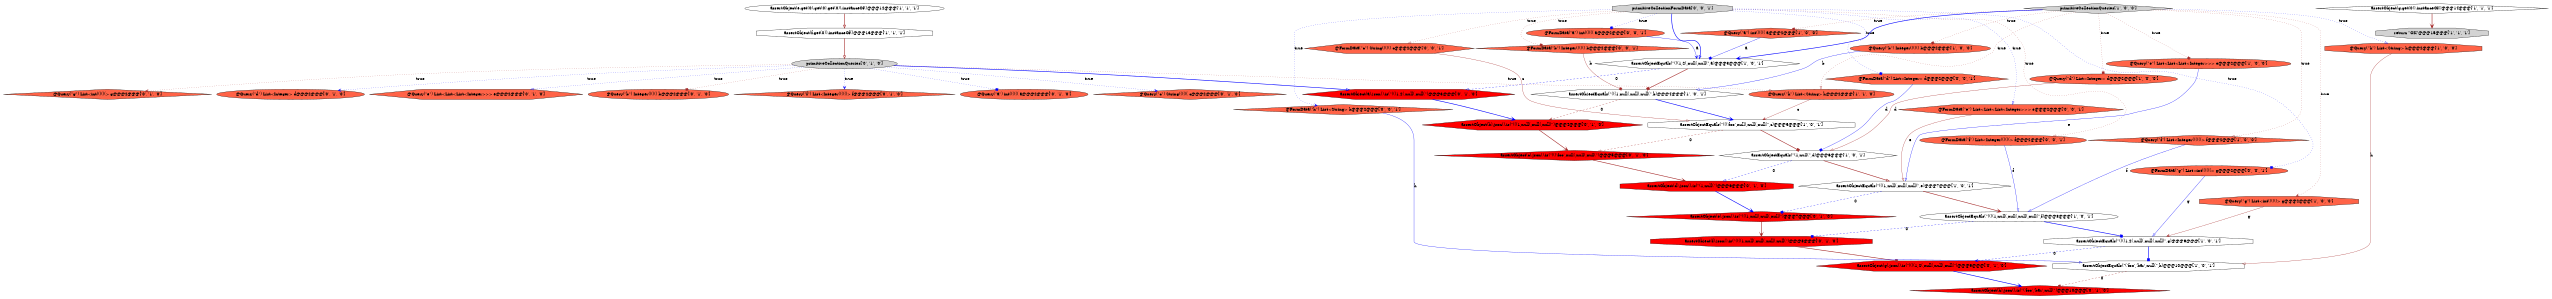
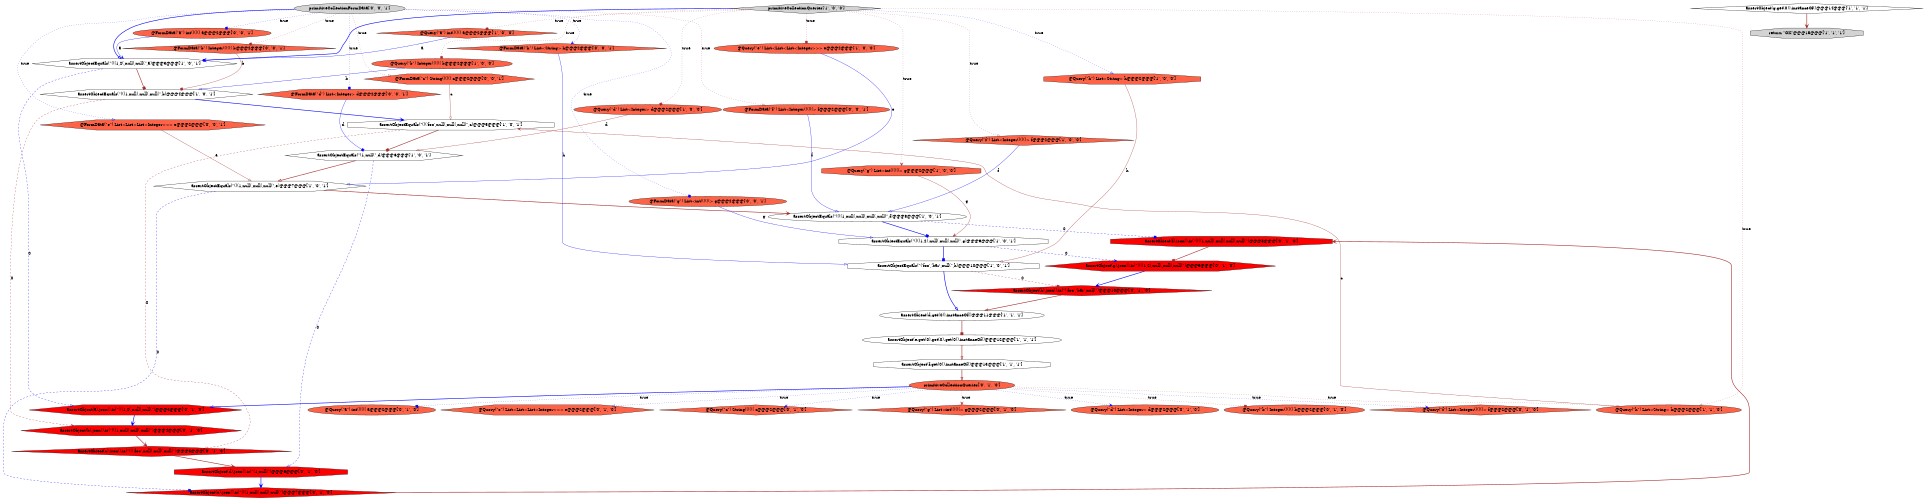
node "primitiveCollectionFormData['0', '0', '1']": shape octagon -> ellipse
node "primitiveCollectionQueries['0', '1', '0']": fillcolor lightgray -> tomato
node "assertObject(d.get(0)).instanceOf()@@@11@@@['1', '1', '1']": added
